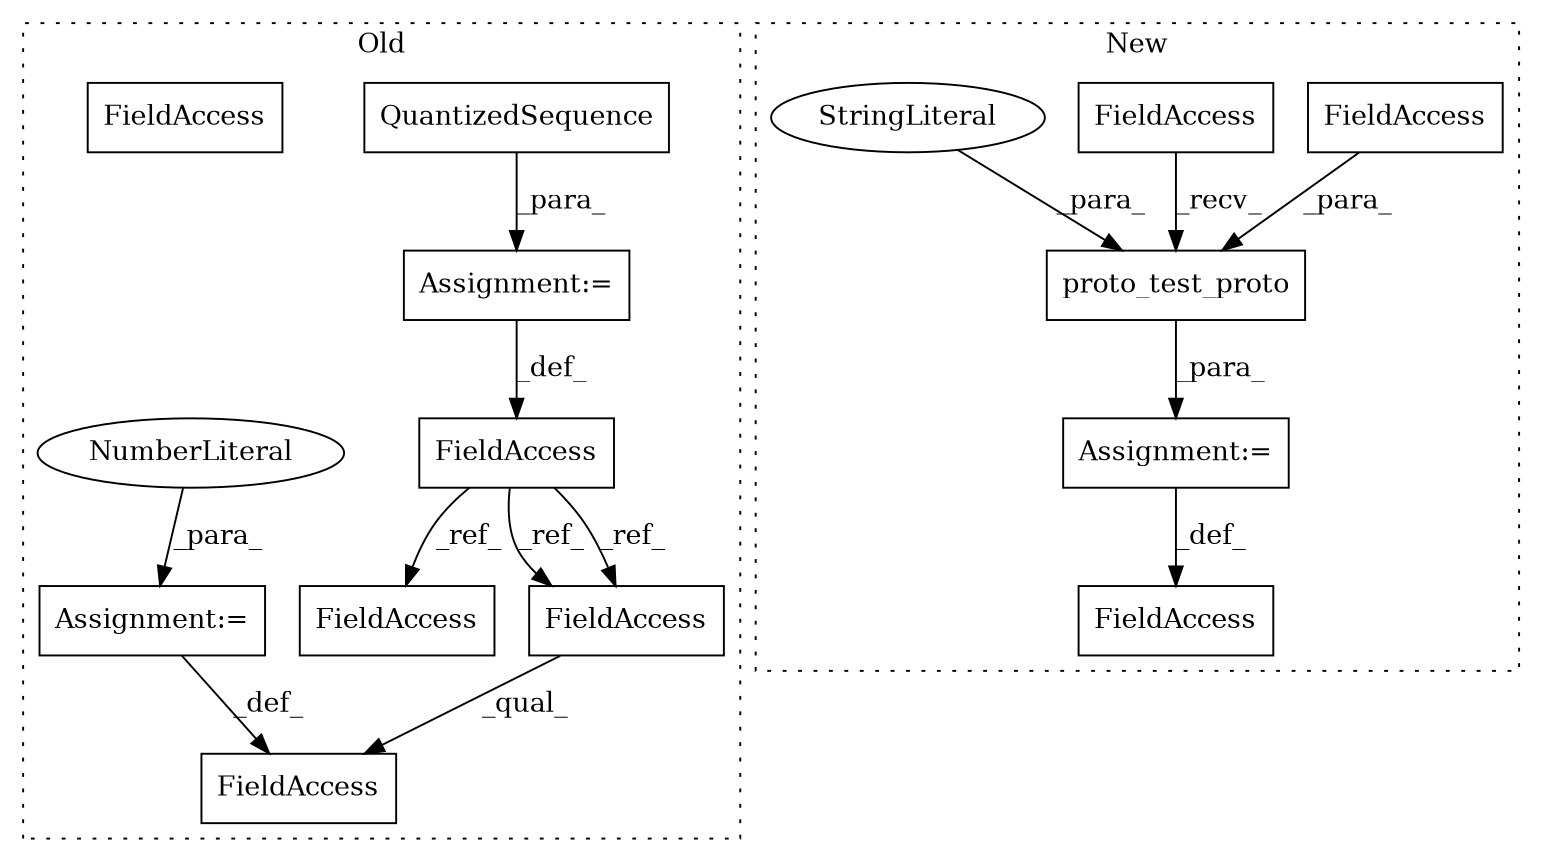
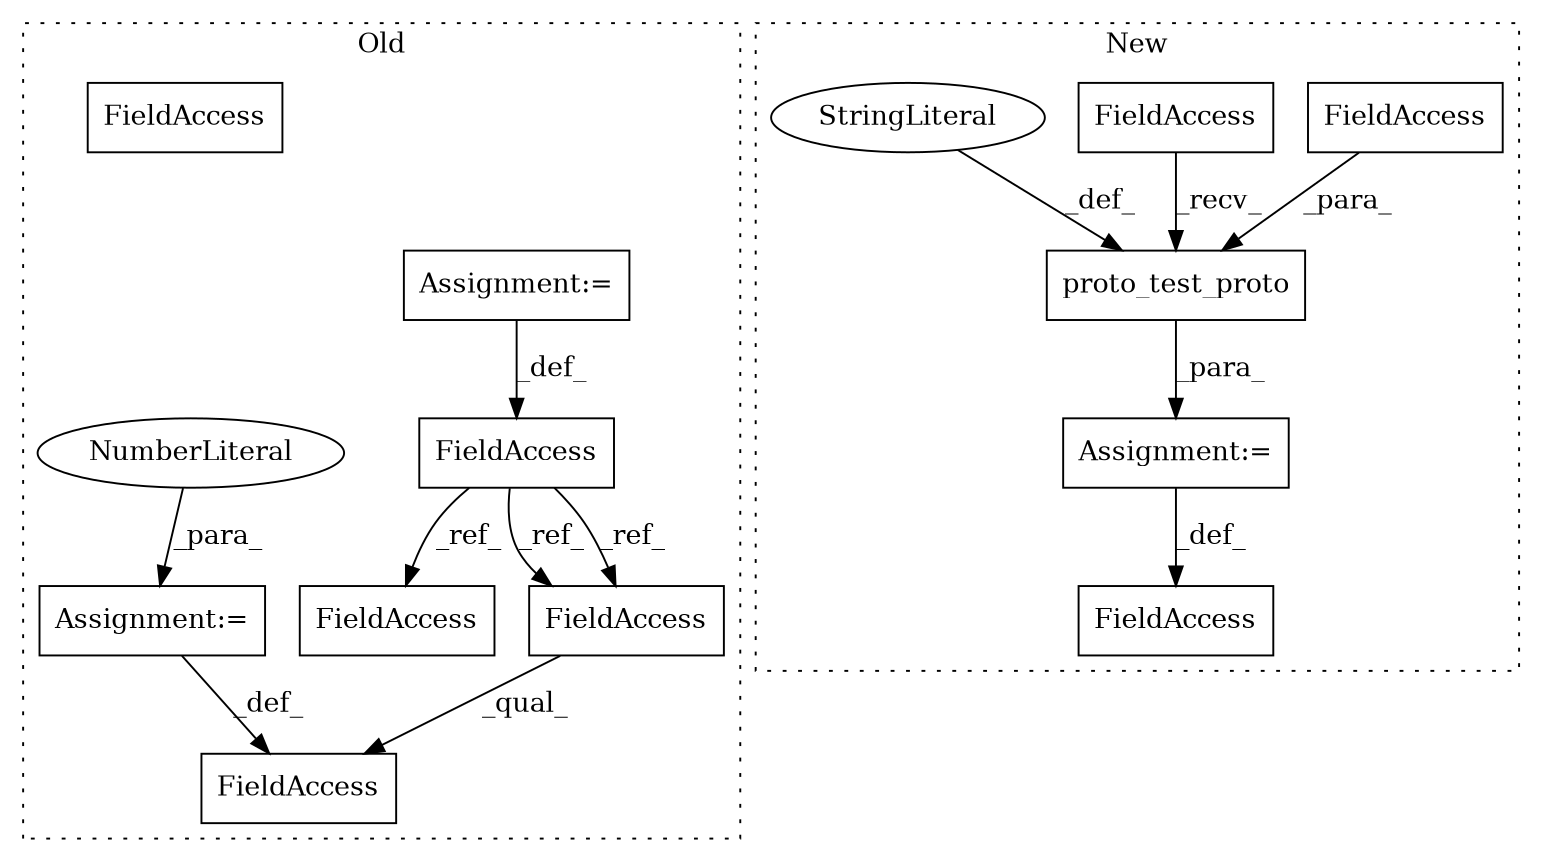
node "QuantizedSequence": removed
edge "StringLiteral" -> "proto_test_proto": label "_para_" -> "_def_"
